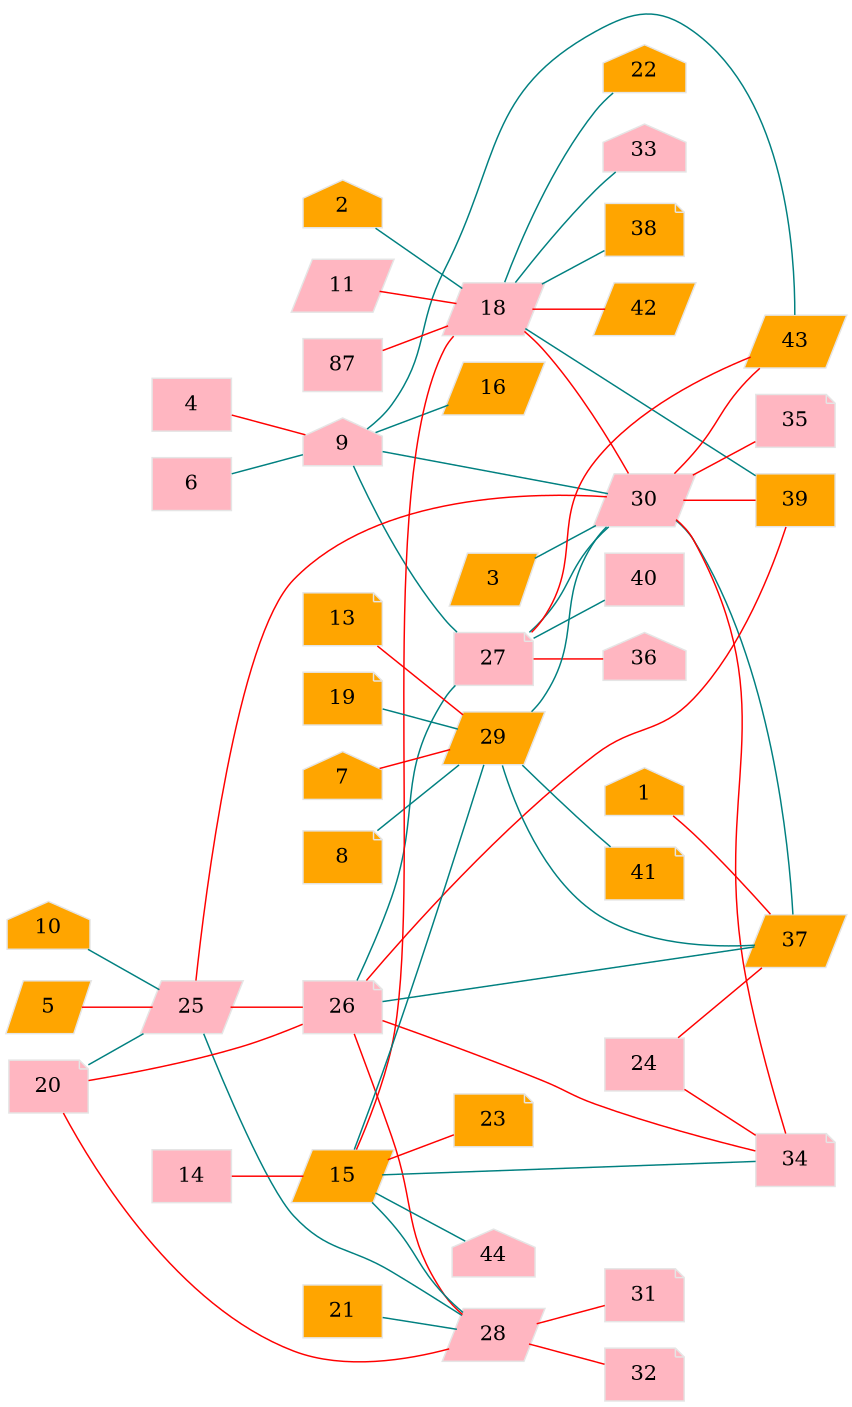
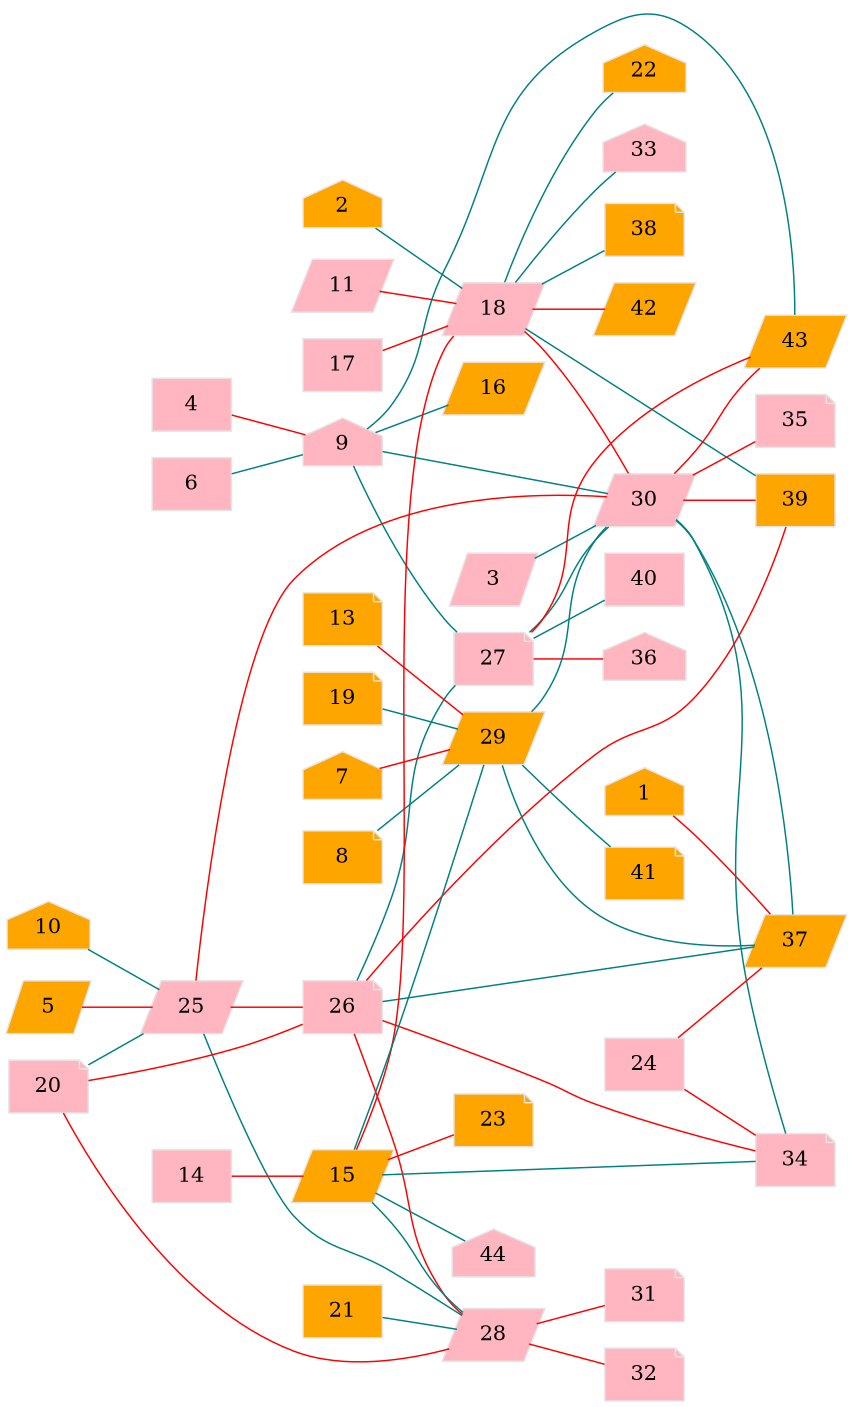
node "87": label "87" -> "17"
node "3": fillcolor orange -> lightpink
edge "30" -- "34": color red -> teal
